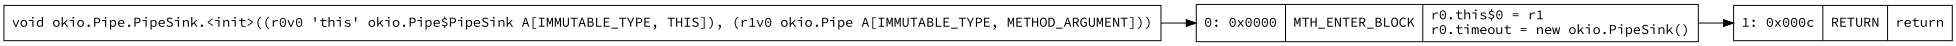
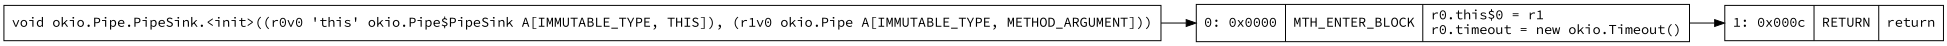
node "0: 0x0000": text "r0.timeout = new okio.PipeSink()" -> "r0.timeout = new okio.Timeout()"
